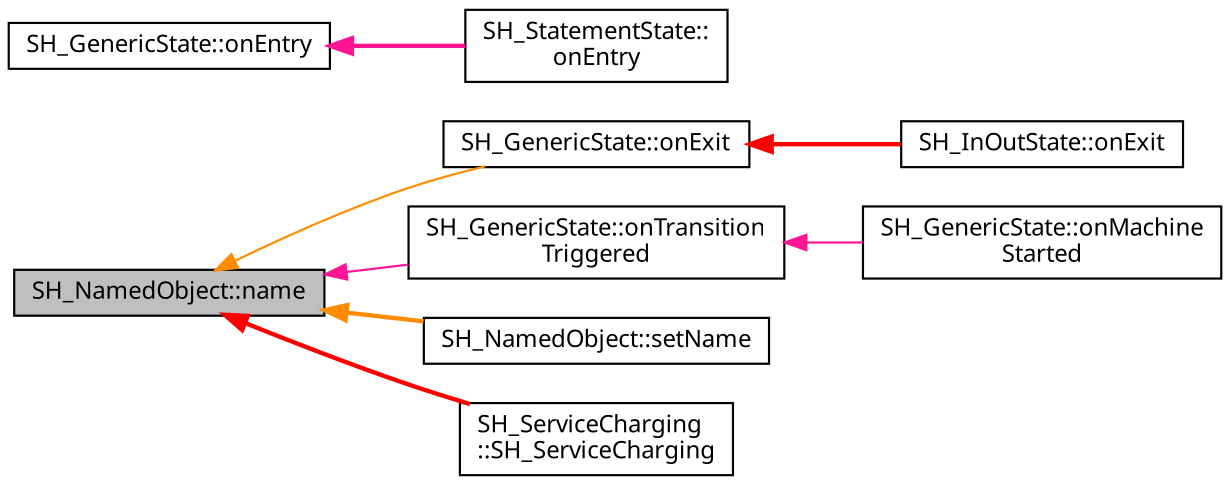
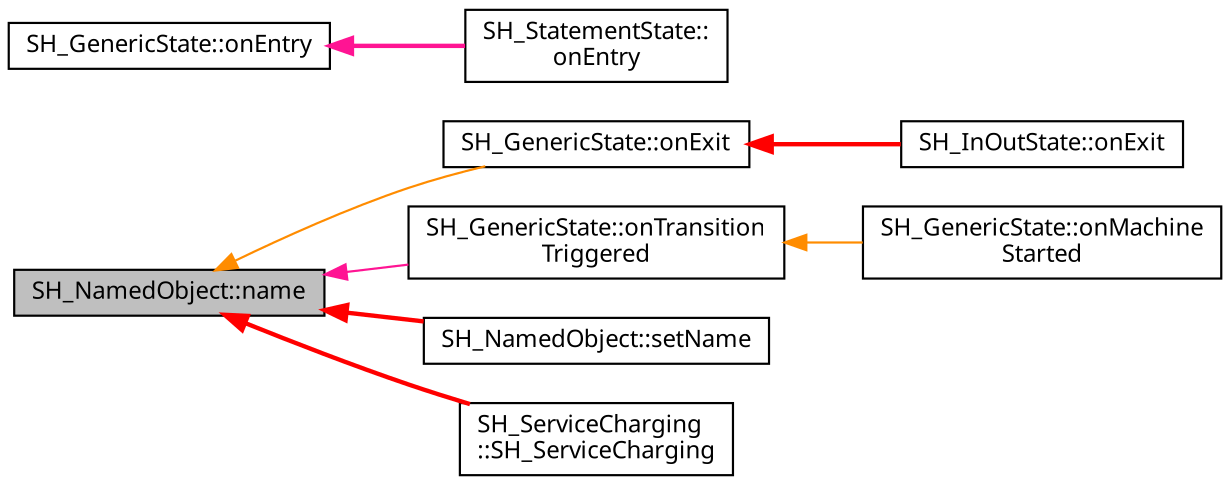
edge "SH_GenericState::onMachine Started" -> "SH_GenericState::onTransition Triggered": color deeppink -> darkorange
edge "SH_NamedObject::setName" -> "SH_NamedObject::name": color darkorange -> red
